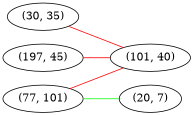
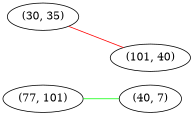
node "(197, 45)": removed
edge "(101, 40)" -- "(77, 101)": removed
node "(20, 7)": label "(20, 7)" -> "(40, 7)"
